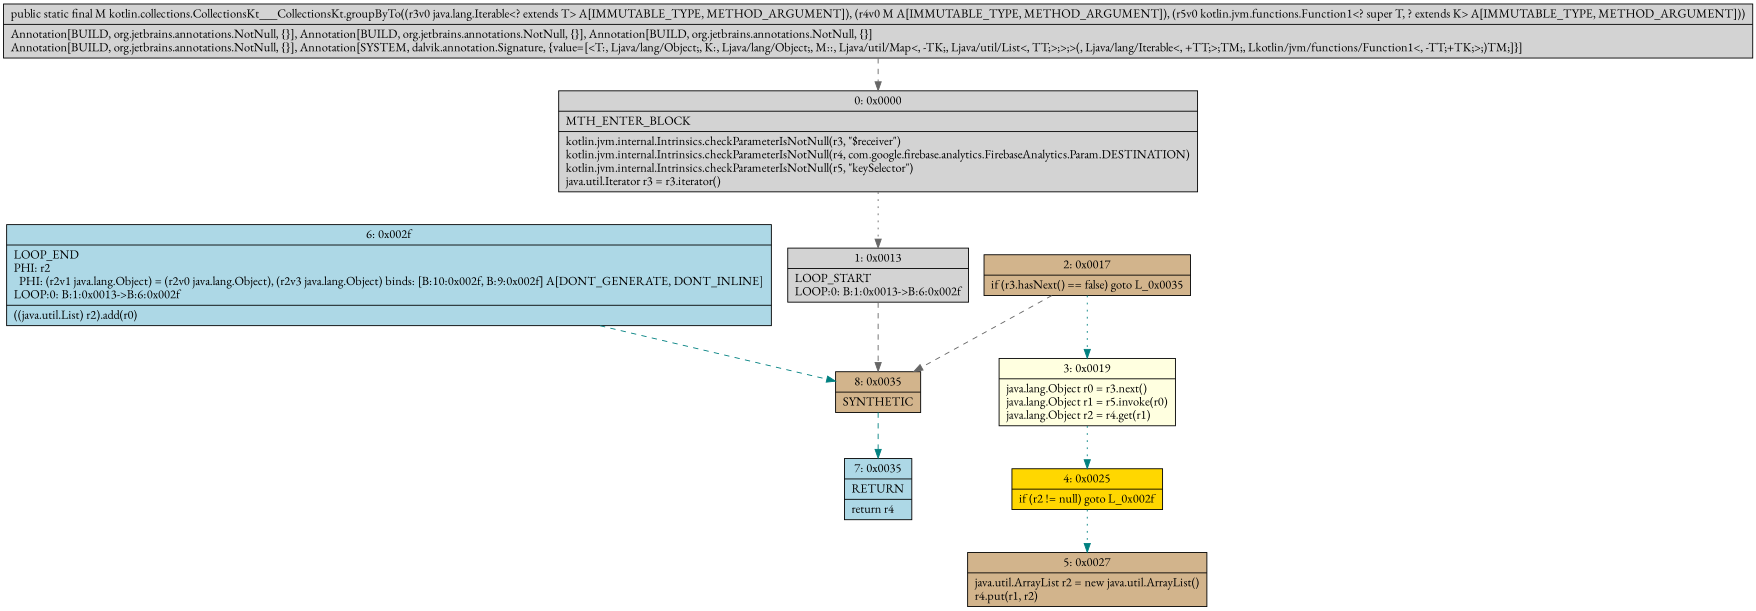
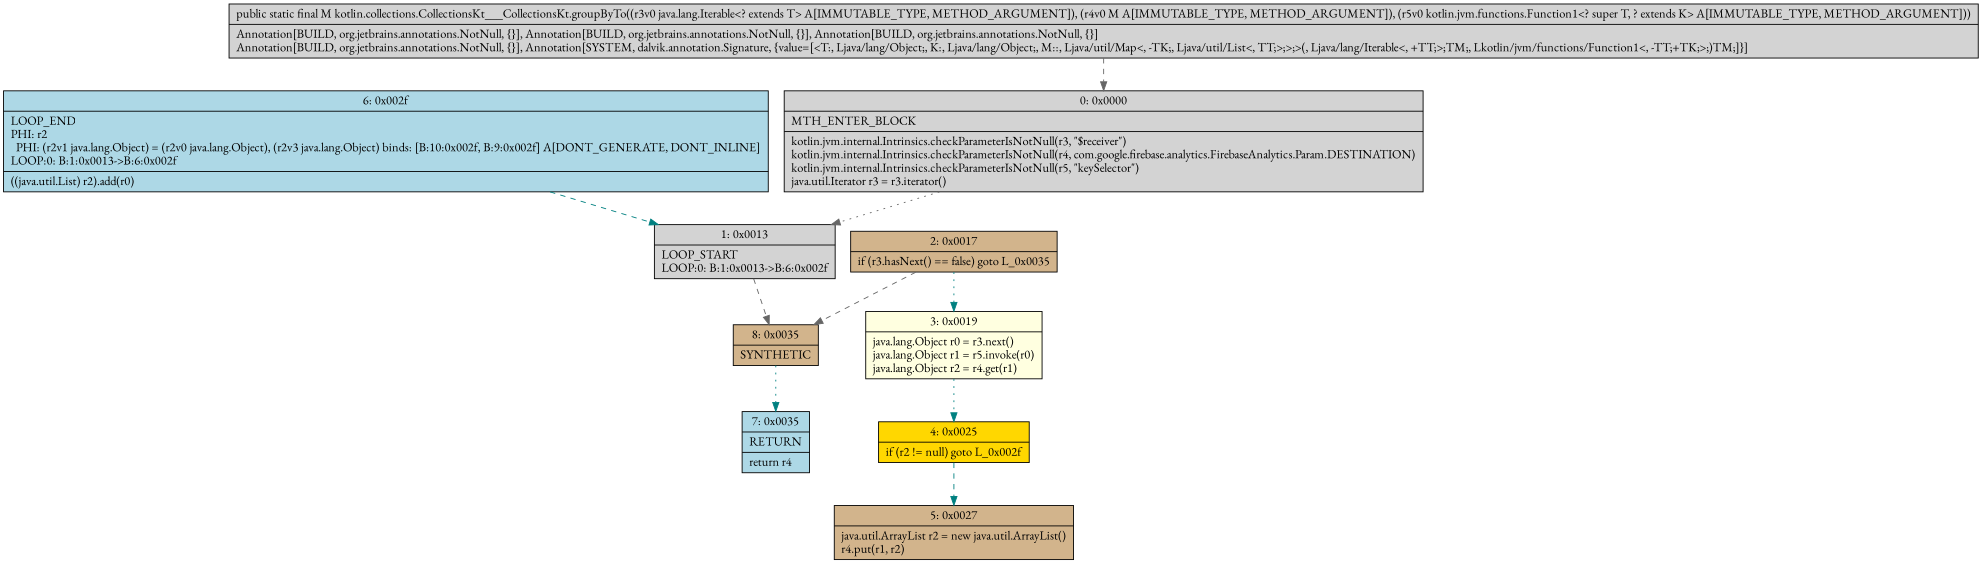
edge "6: 0x002f" -> "8: 0x0035": now "6: 0x002f" -> "1: 0x0013"
edge "8: 0x0035" -> "7: 0x0035": style dashed -> dotted
edge "4: 0x0025" -> "5: 0x0027": style dotted -> dashed
